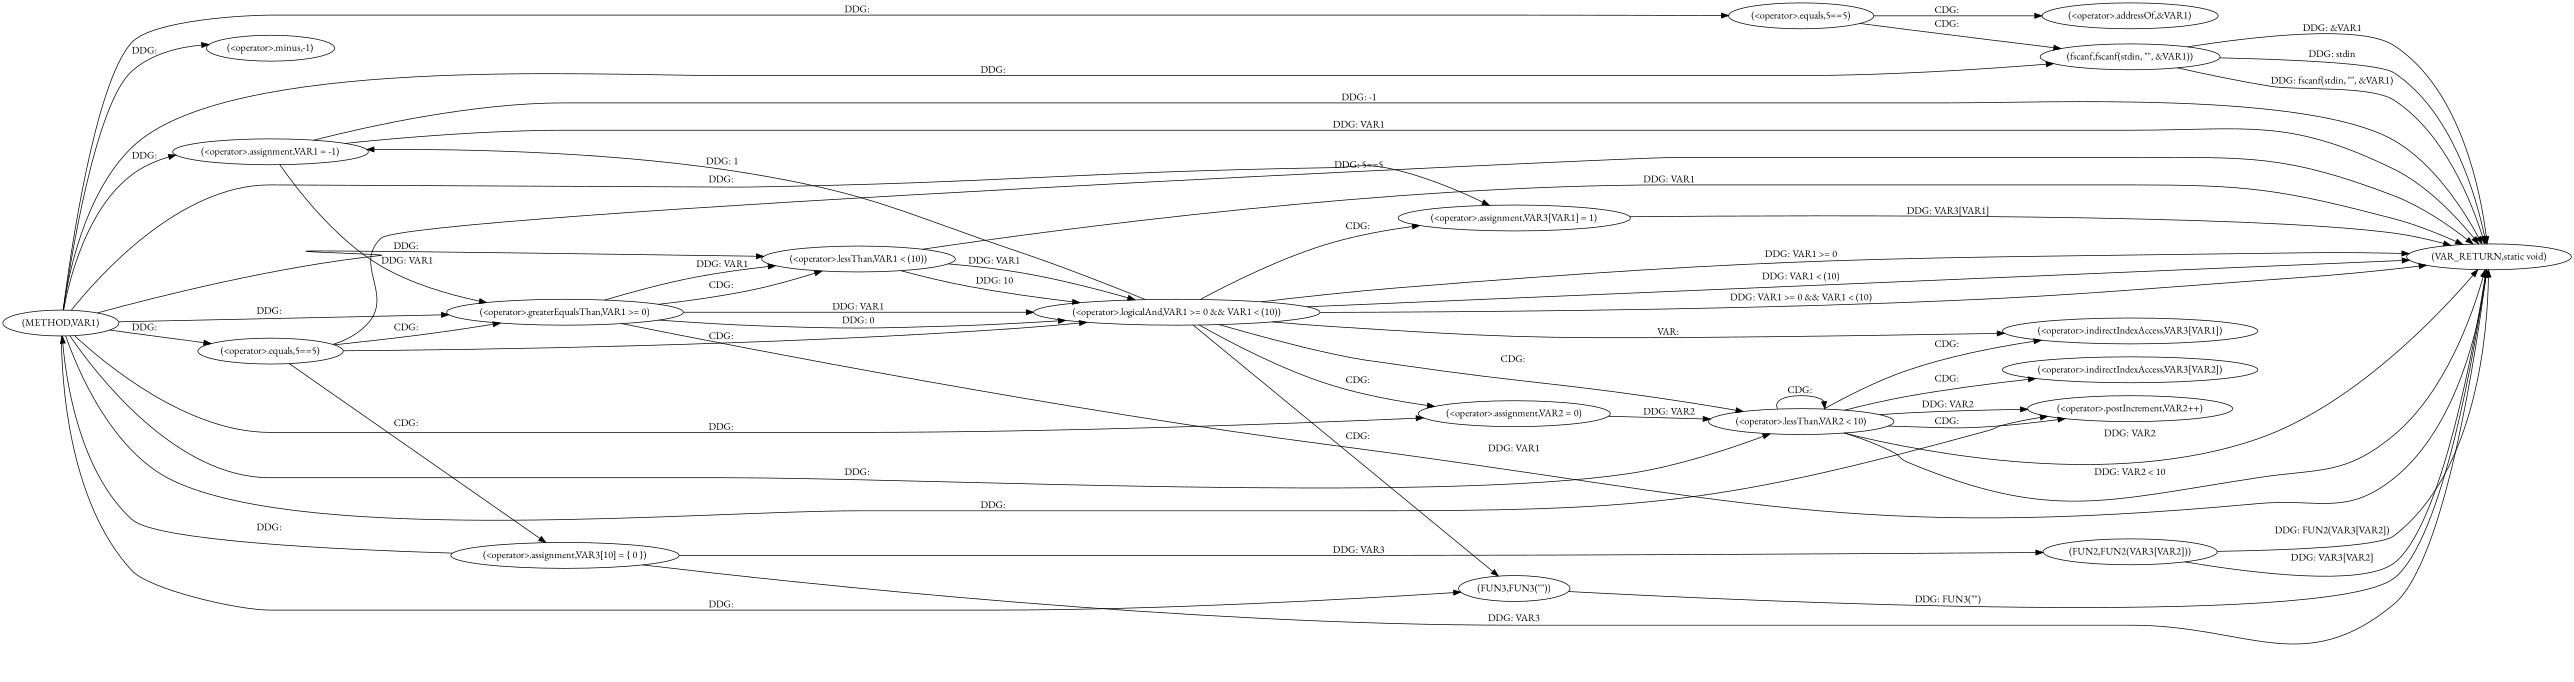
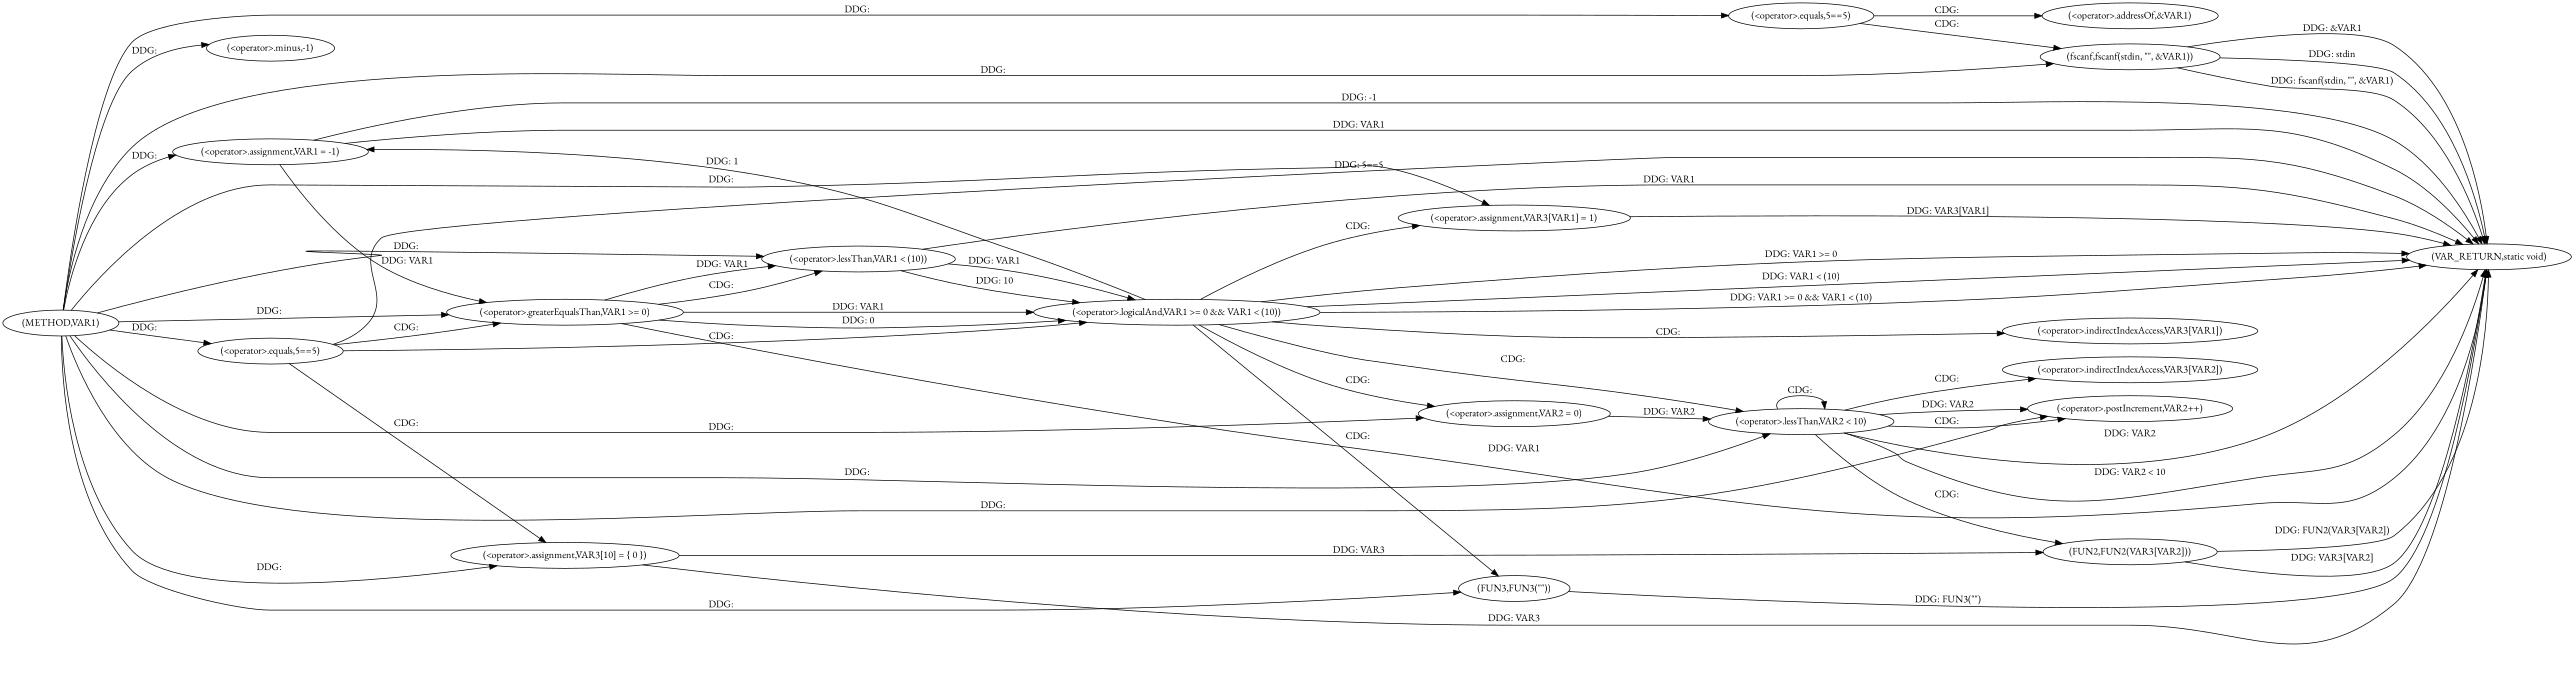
edge "(<operator>.logicalAnd,VAR1 >= 0 && VAR1 < (10))" -> "(<operator>.indirectIndexAccess,VAR3[VAR1])": label "VAR: " -> "CDG: "
edge "(<operator>.lessThan,VAR2 < 10)" -> "(<operator>.indirectIndexAccess,VAR3[VAR1])": now "(<operator>.lessThan,VAR2 < 10)" -> "(FUN2,FUN2(VAR3[VAR2]))"
edge "(<operator>.assignment,VAR3[10] = { 0 })" -> "(METHOD,VAR1)": reversed
